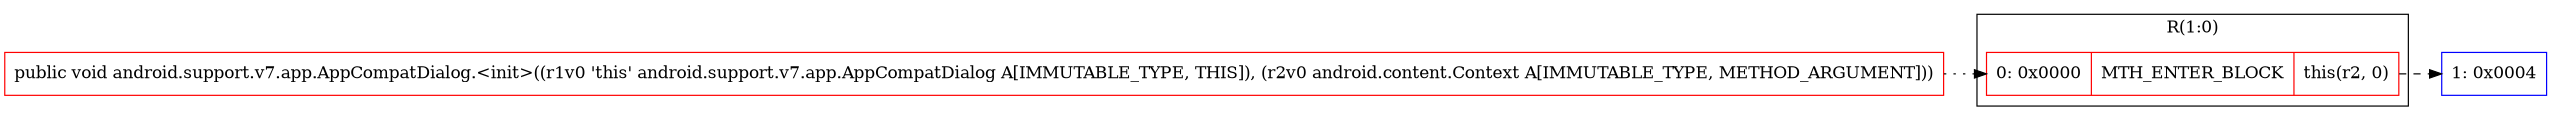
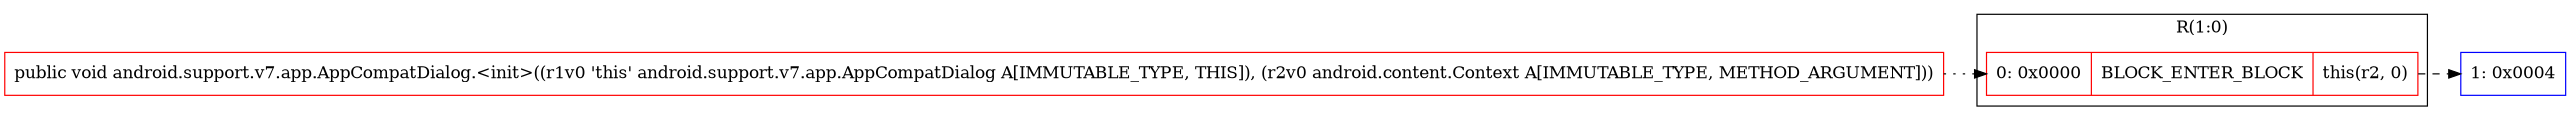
node "0: 0x0000": text "MTH_ENTER_BLOCK" -> "BLOCK_ENTER_BLOCK"
